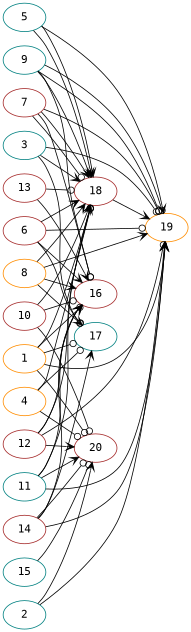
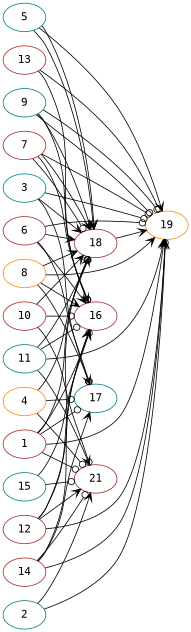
edge "13" -> "18": now "13" -> "19"
node "1": color darkorange -> brown
edge "15" -> "16": added
node "20": label "20" -> "21"
